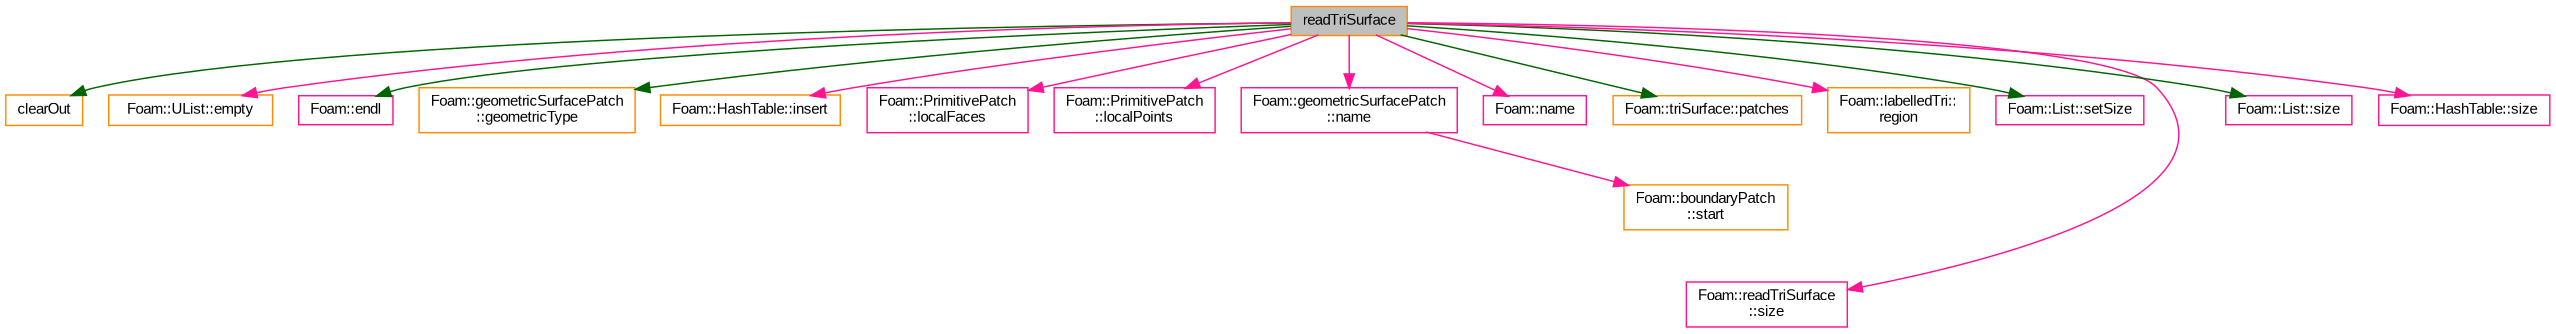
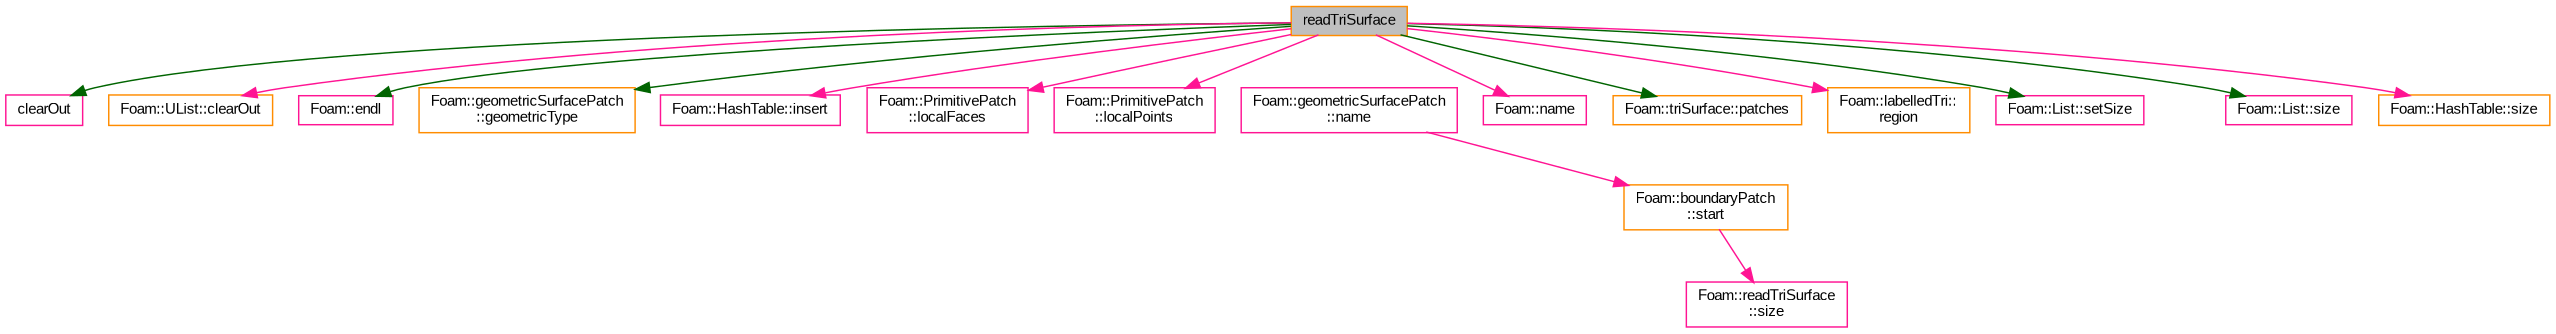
edge "readTriSurface" -> "Foam::geometricSurfacePatch ::name": removed
edge "readTriSurface" -> "Foam::readTriSurface ::size": now "Foam::boundaryPatch ::start" -> "Foam::readTriSurface ::size"
node "clearOut": color darkorange -> deeppink
node "Foam::UList::empty": label "Foam::UList::empty" -> "Foam::UList::clearOut"
node "Foam::HashTable::insert": color darkorange -> deeppink
node "Foam::HashTable::size": color deeppink -> darkorange
